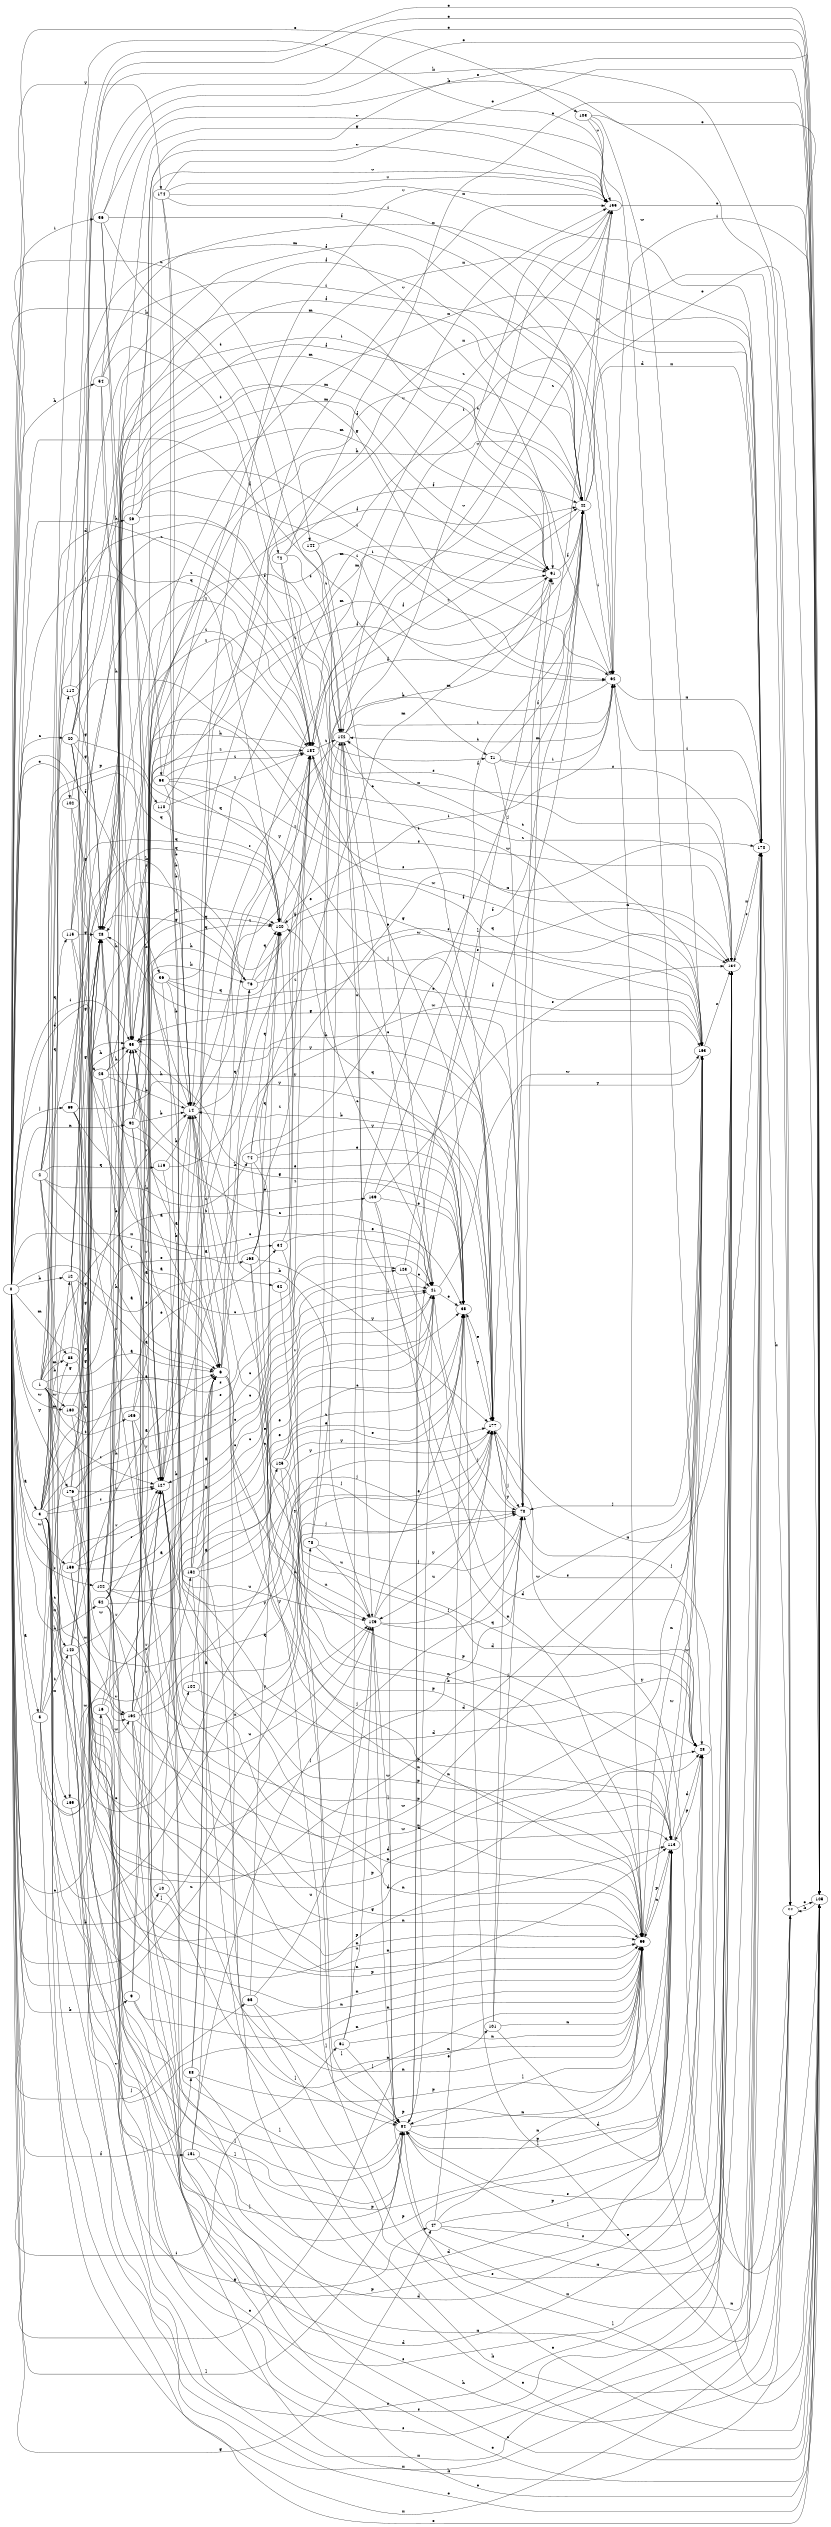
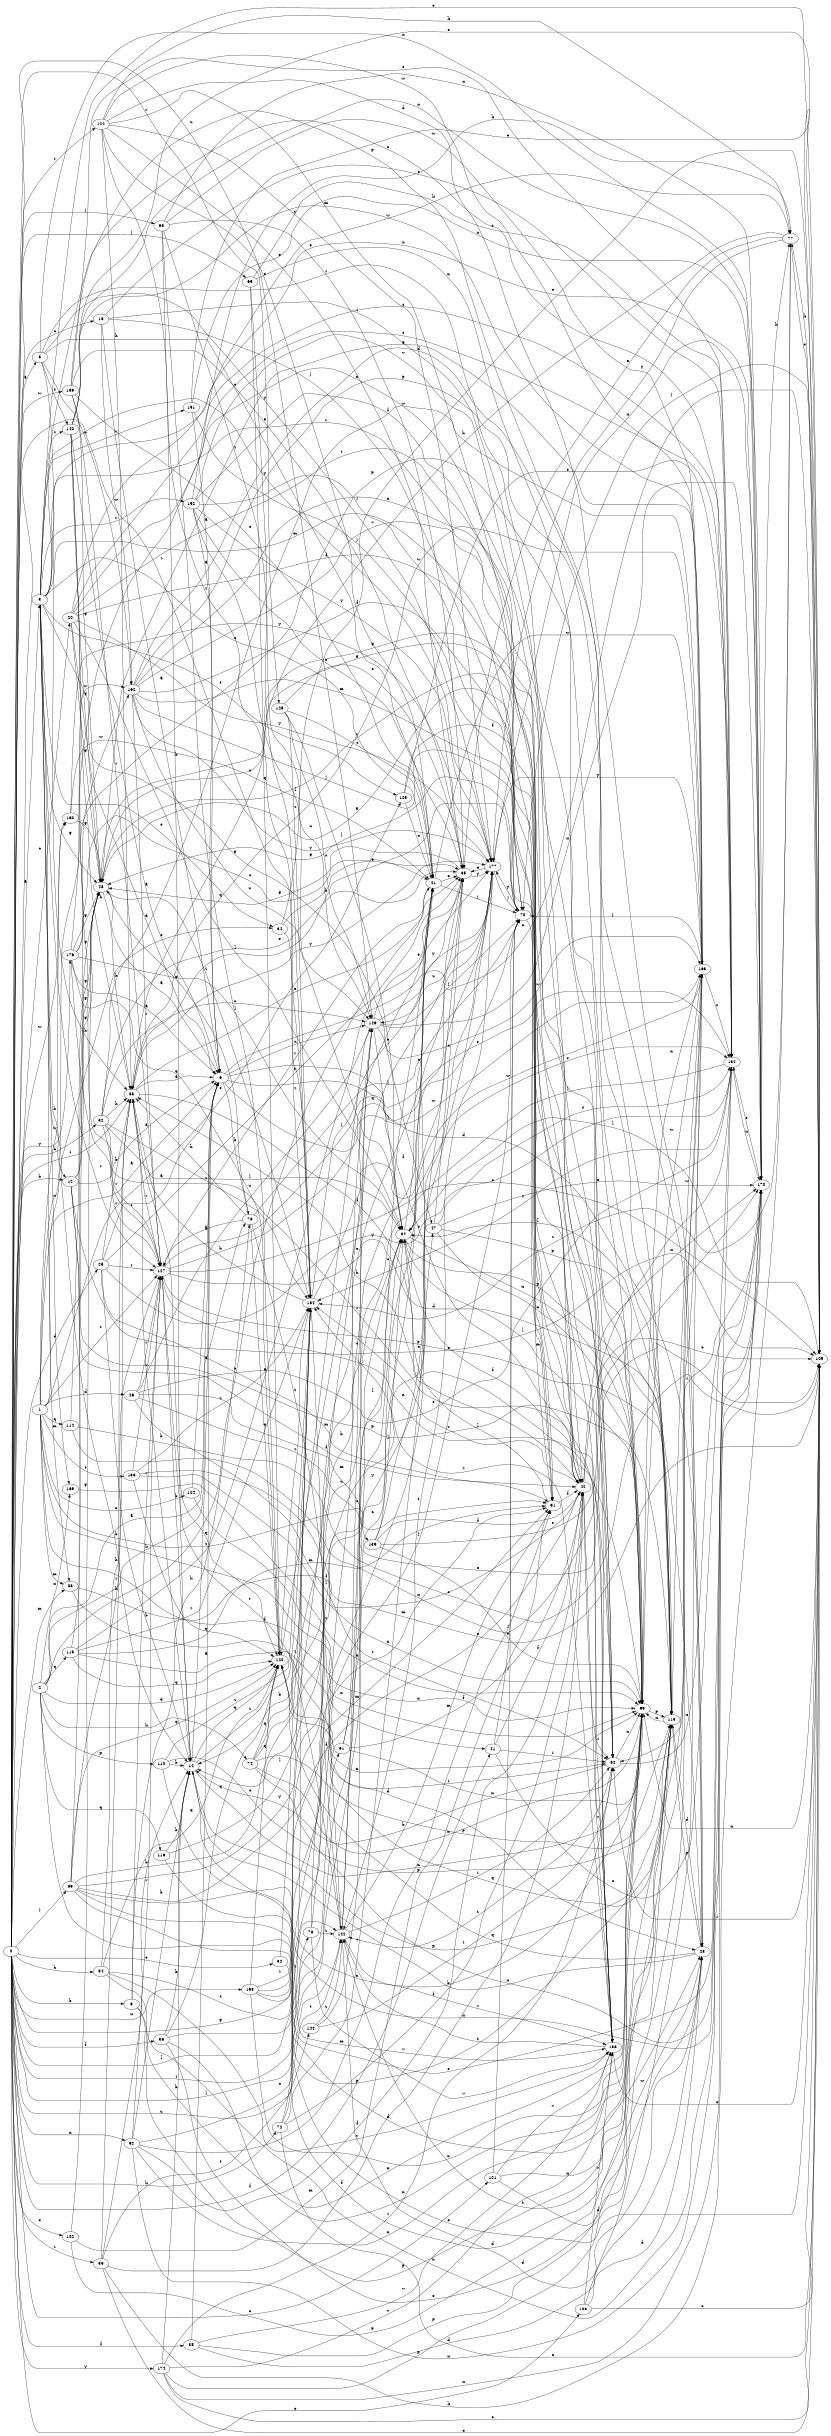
node "10": removed
